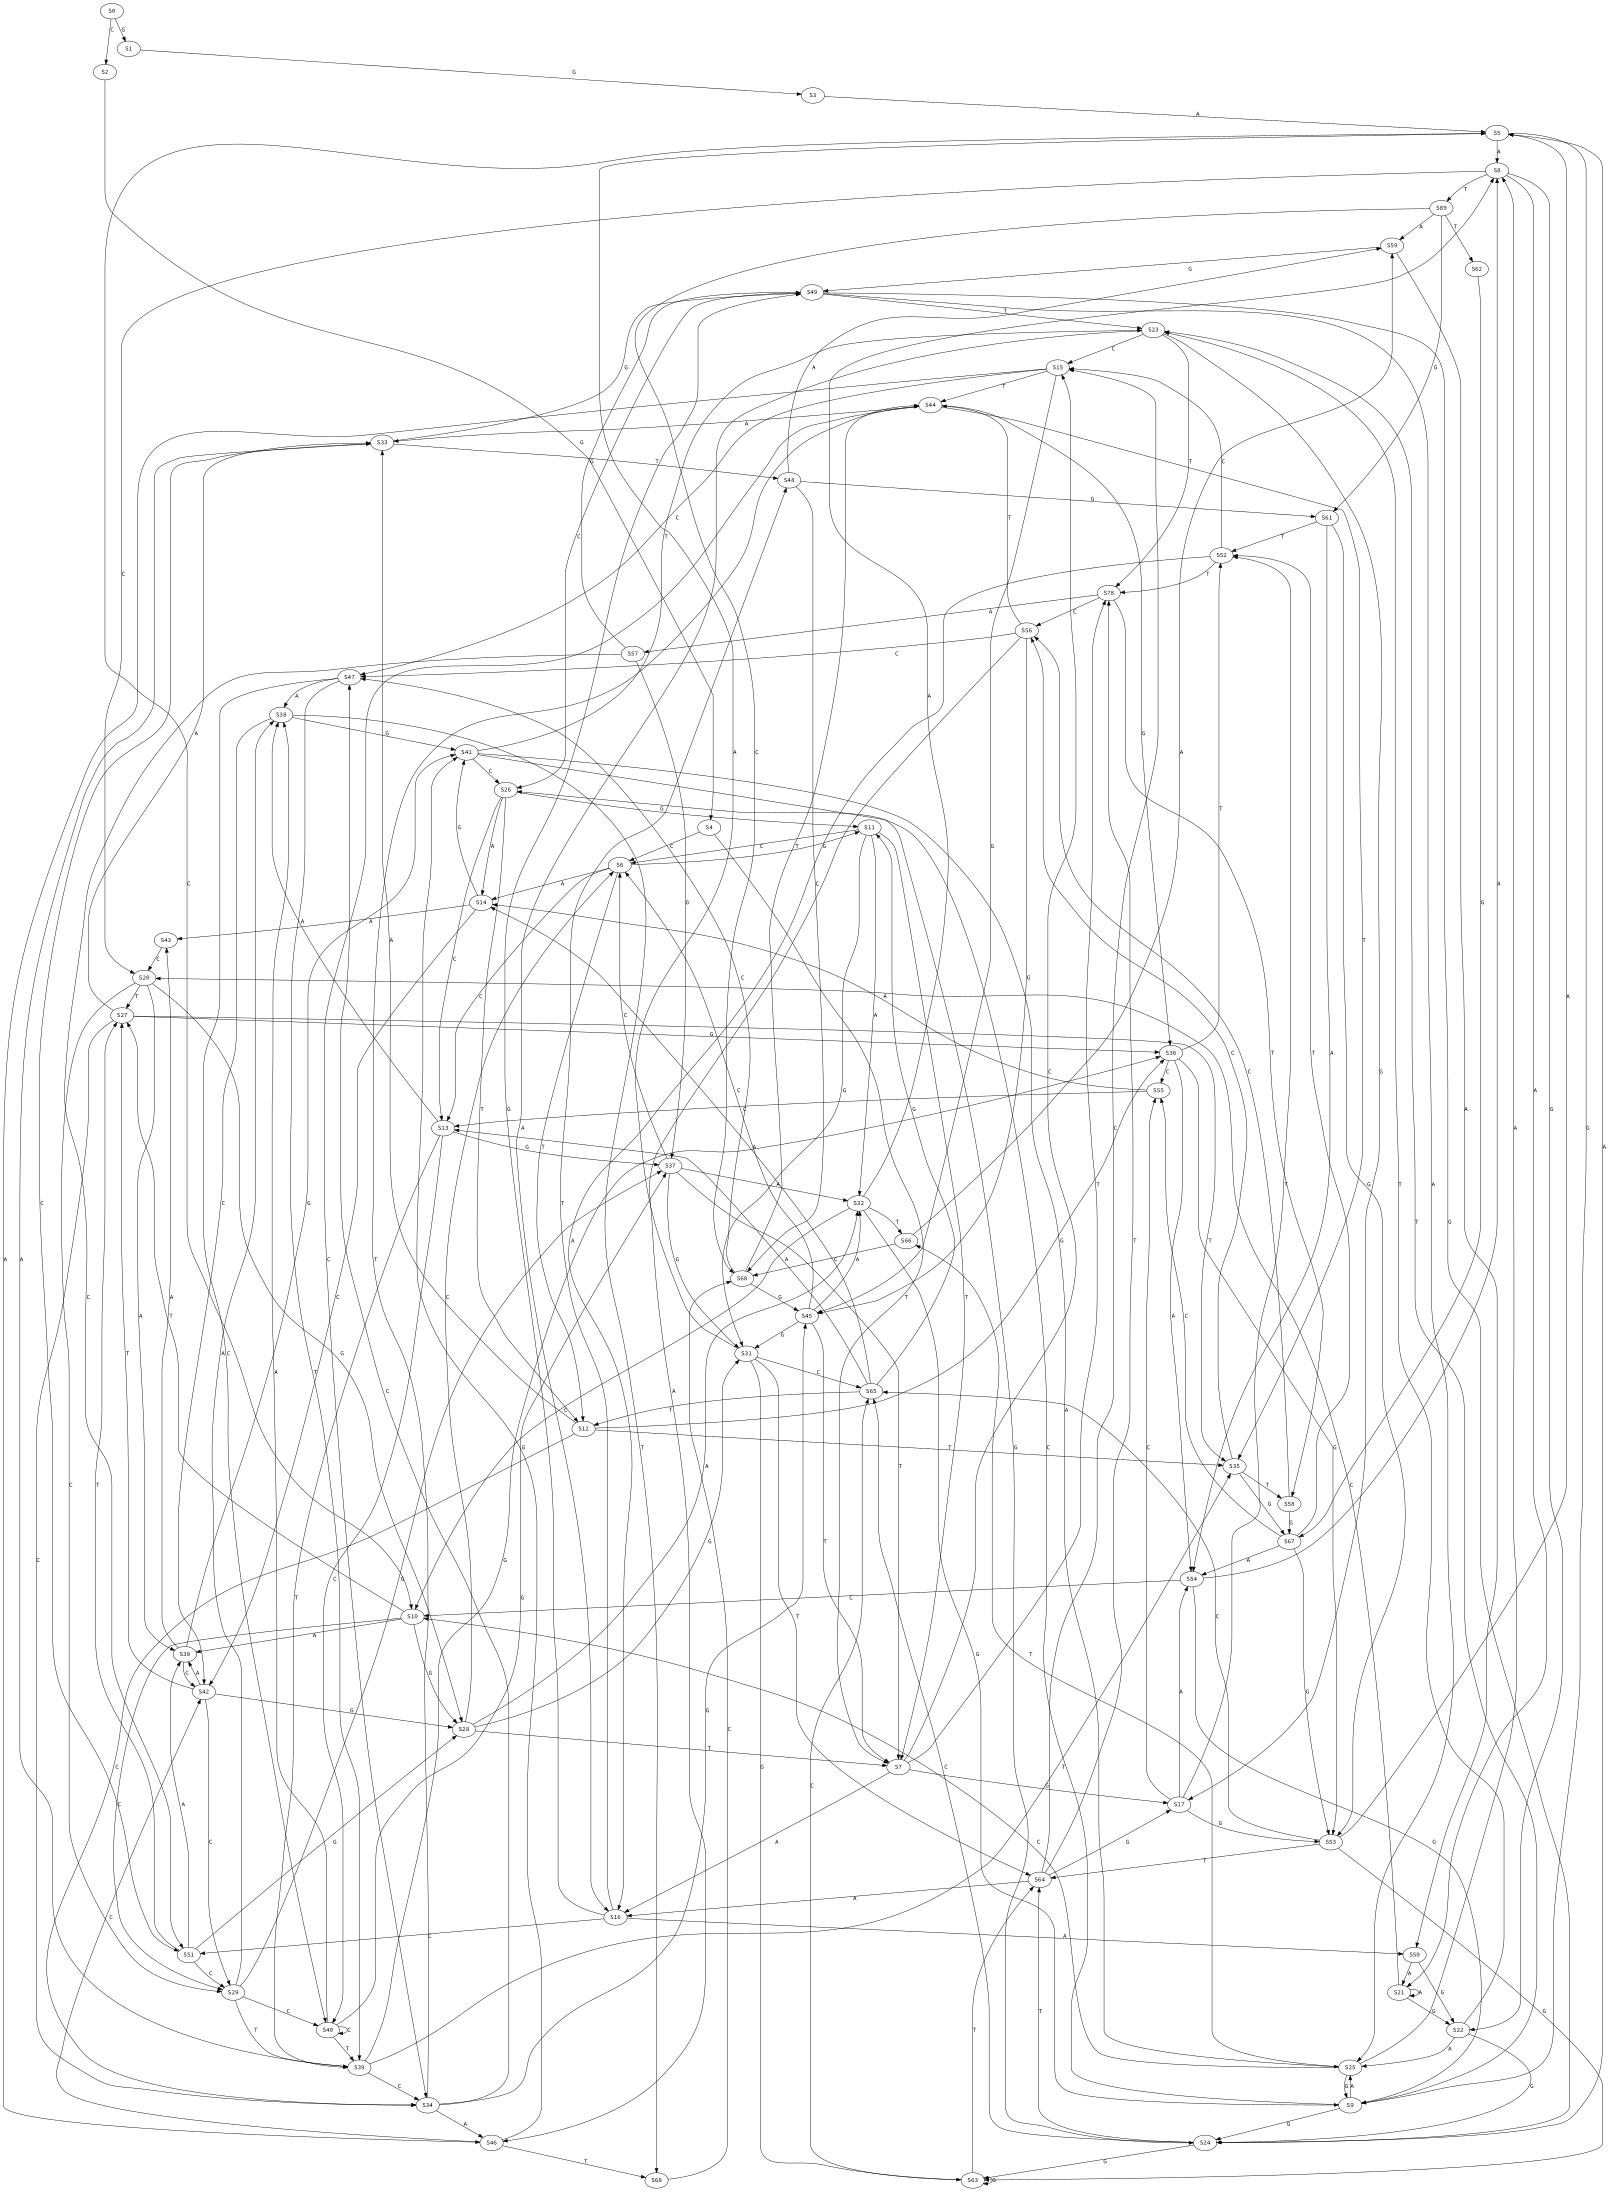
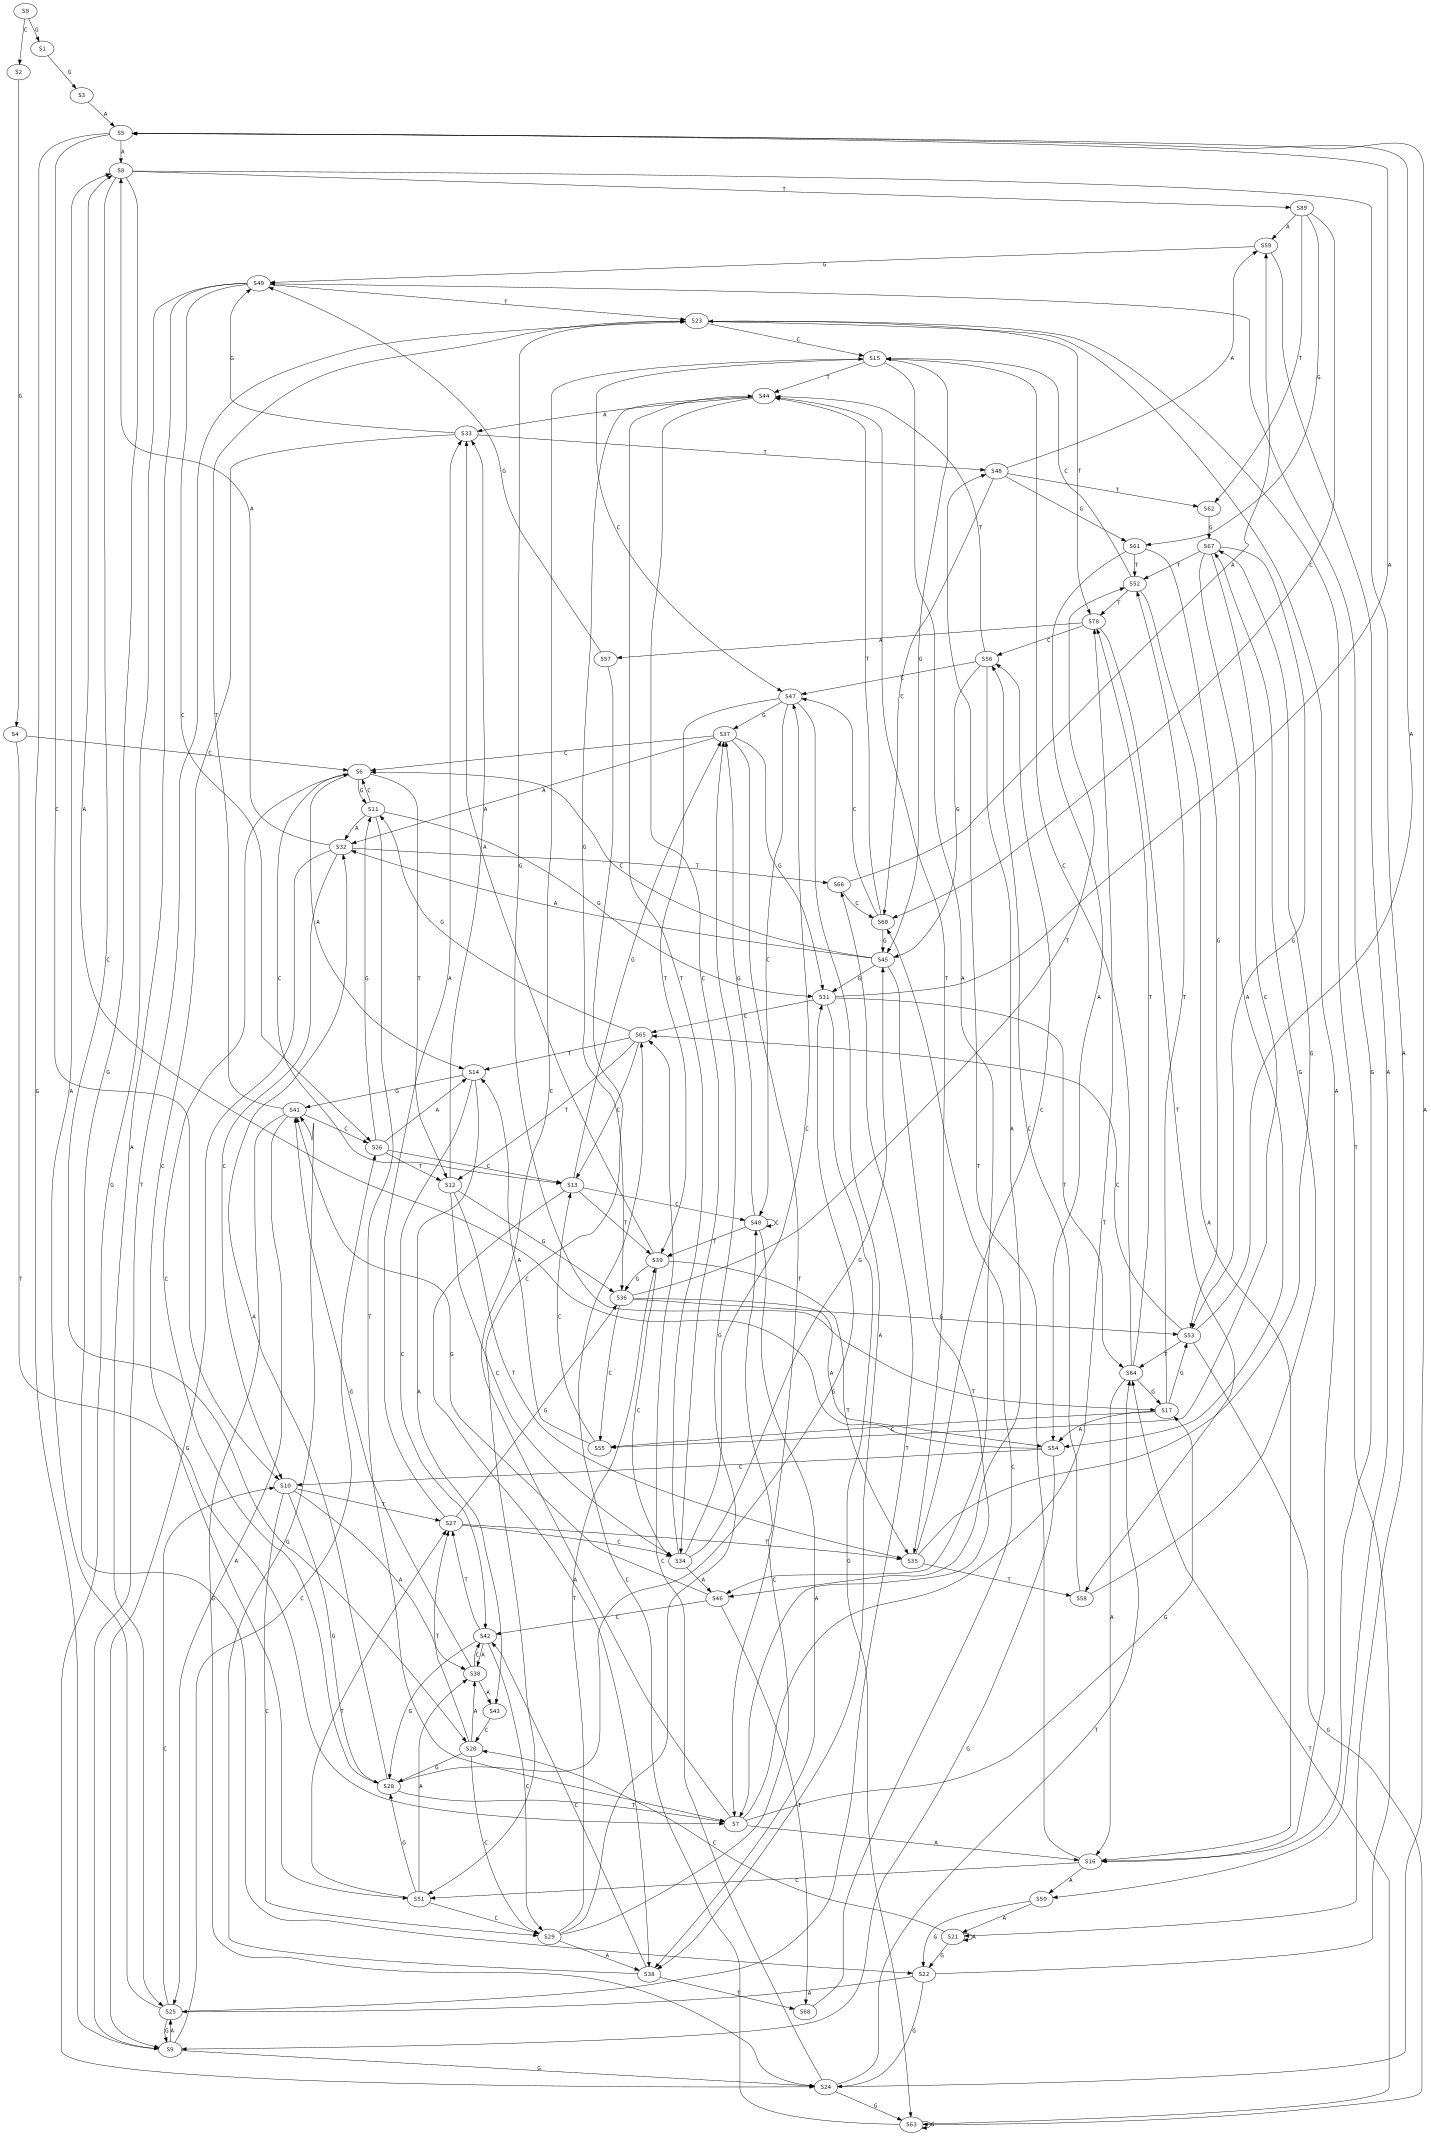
edge "S48" -> "S62": added, label "T"
edge "S57" -> "S37": now "S47" -> "S37"
edge "S65" -> "S14": label "A" -> "T"
edge "S65" -> "S13": label "A" -> "C"
